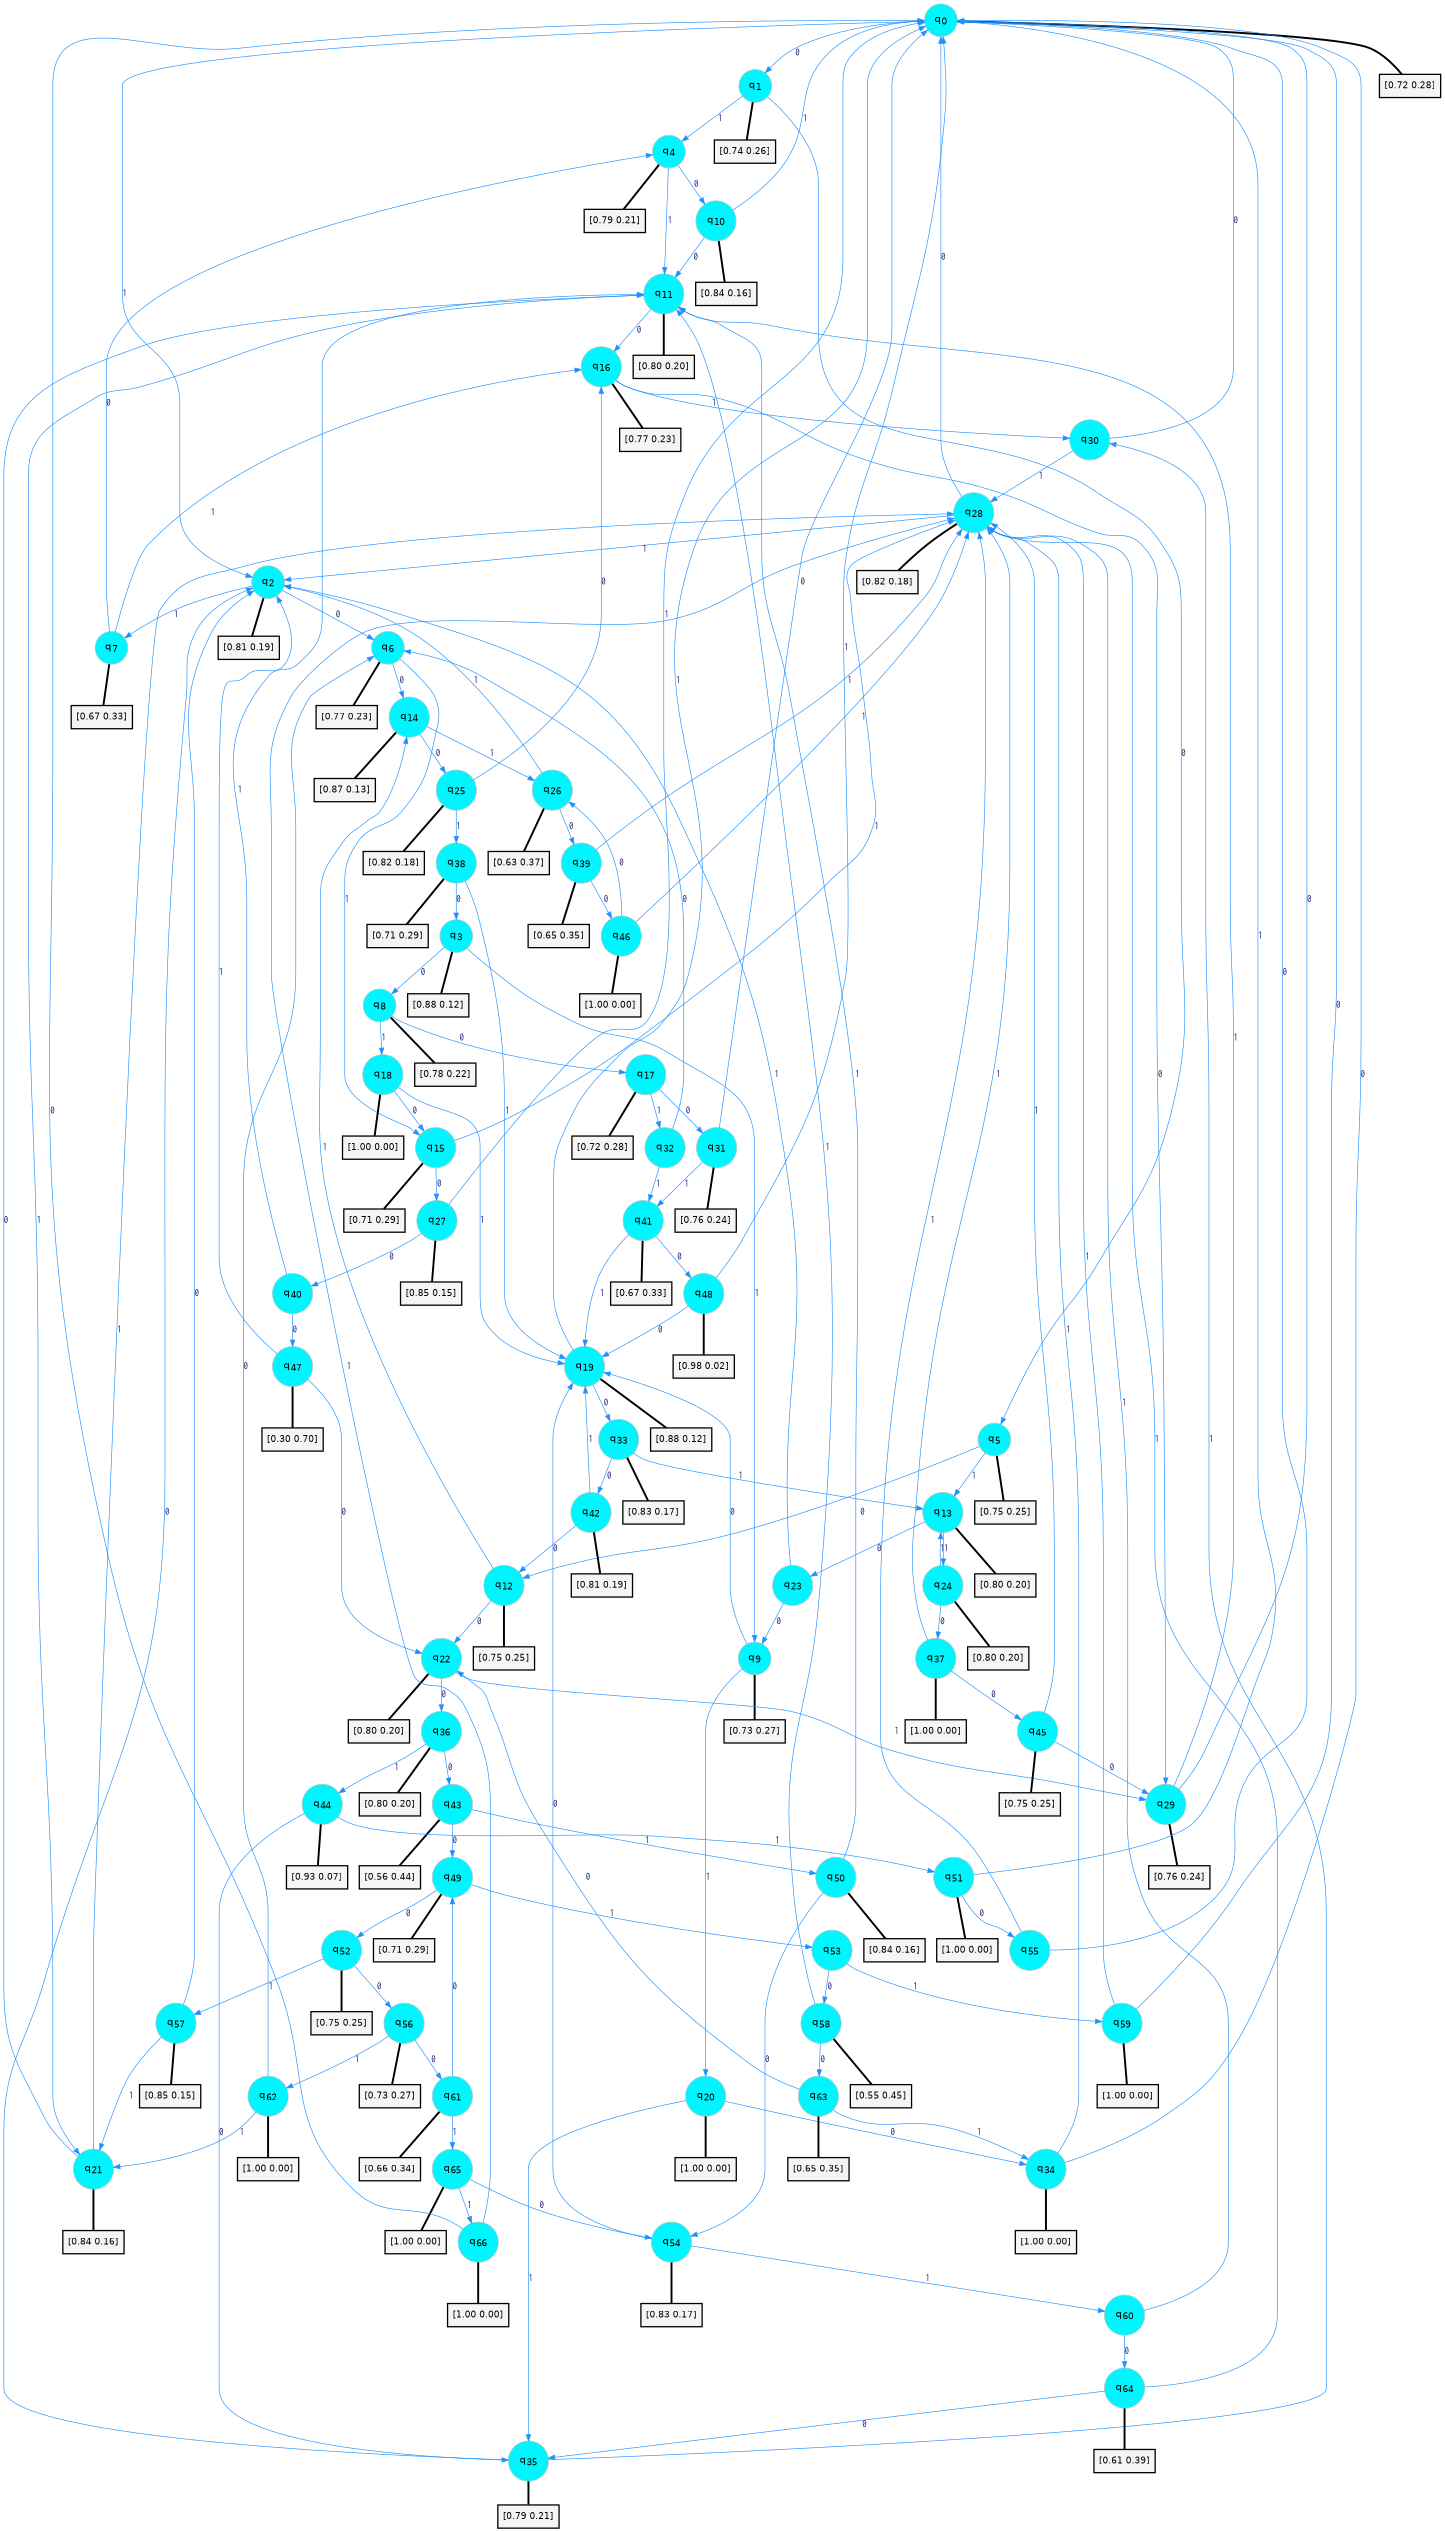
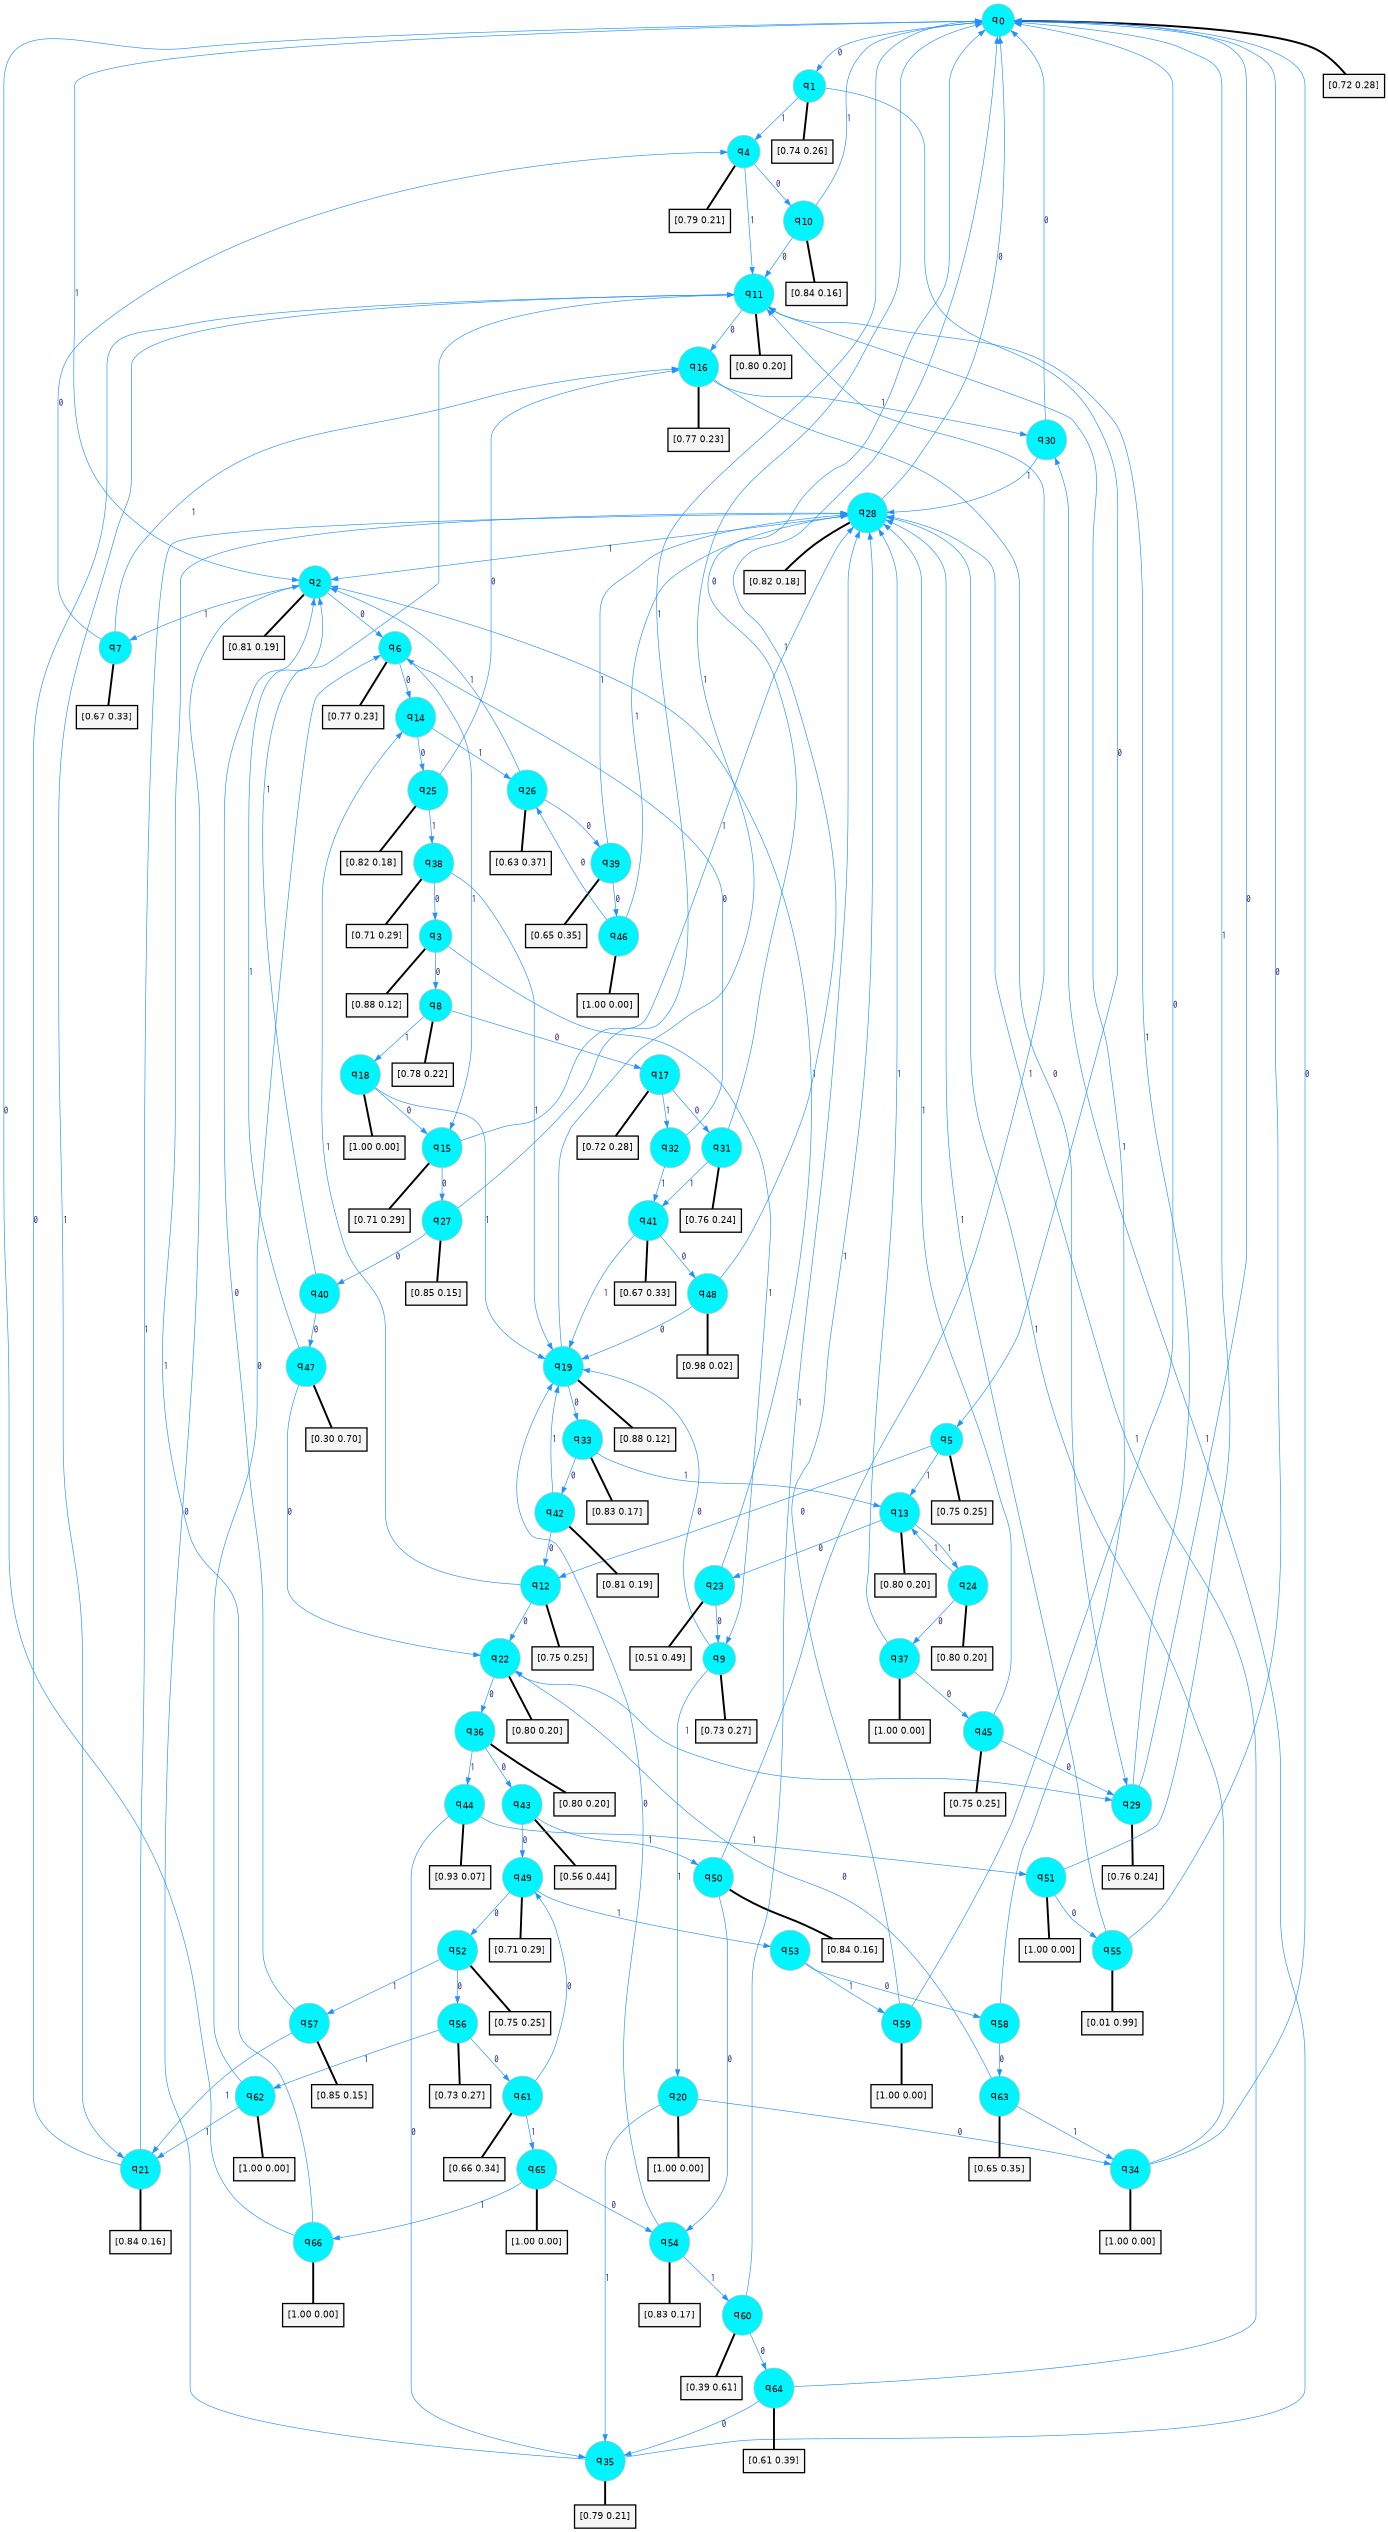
node "[0.87 0.13]": removed
node "[0.51 0.49]": added
node "[0.01 0.99]": added
node "[0.55 0.45]": removed
node "[0.39 0.61]": added
